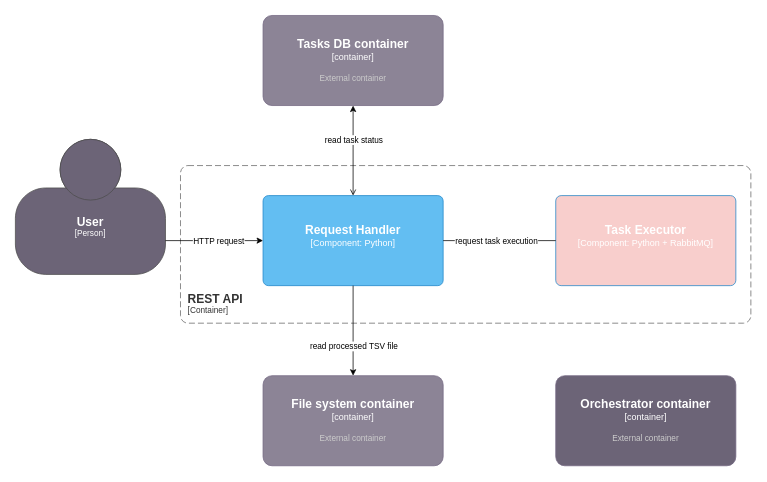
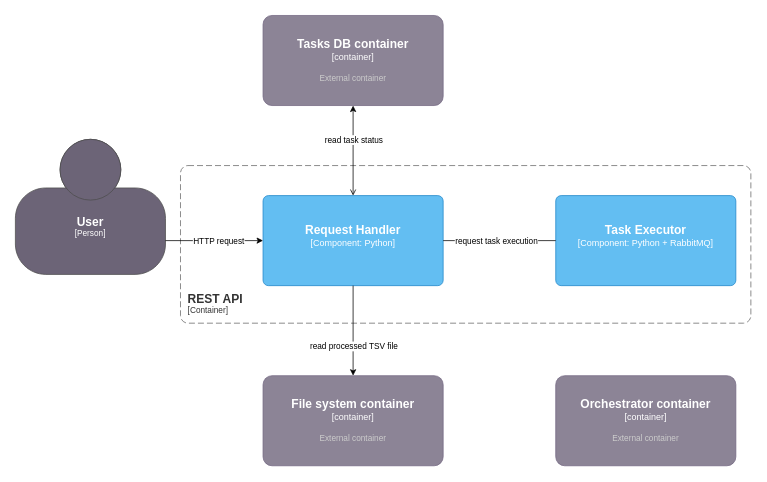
node "Task Executor [Component: Python + RabbitMQ]": fillcolor #f8cecc -> #63bef2
node "Orchestrator container [container] External container": fillcolor #6c6477 -> #8c8496
